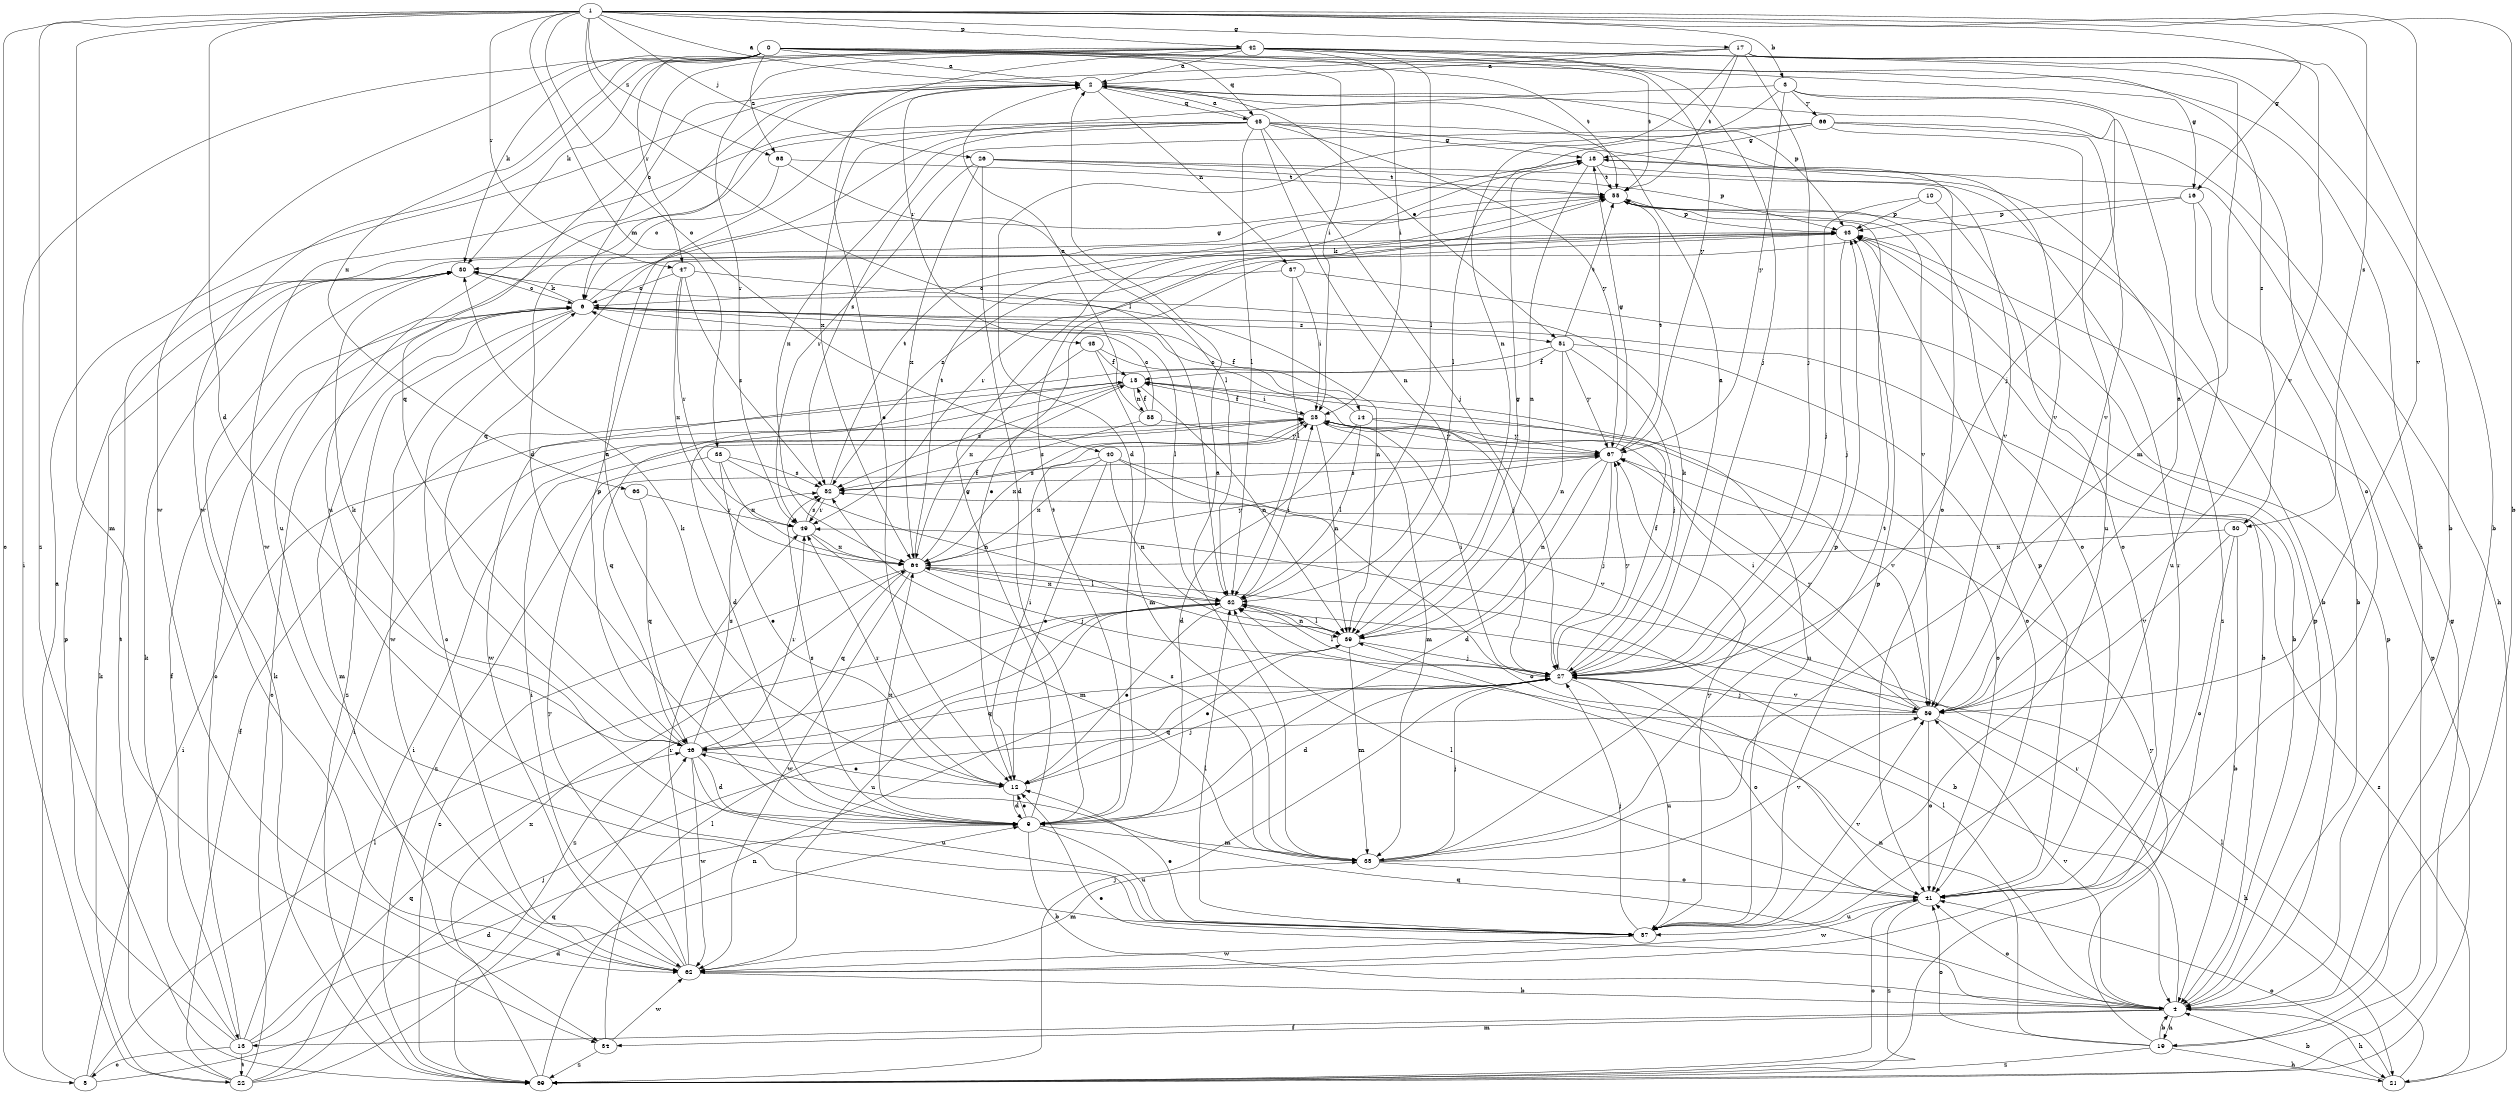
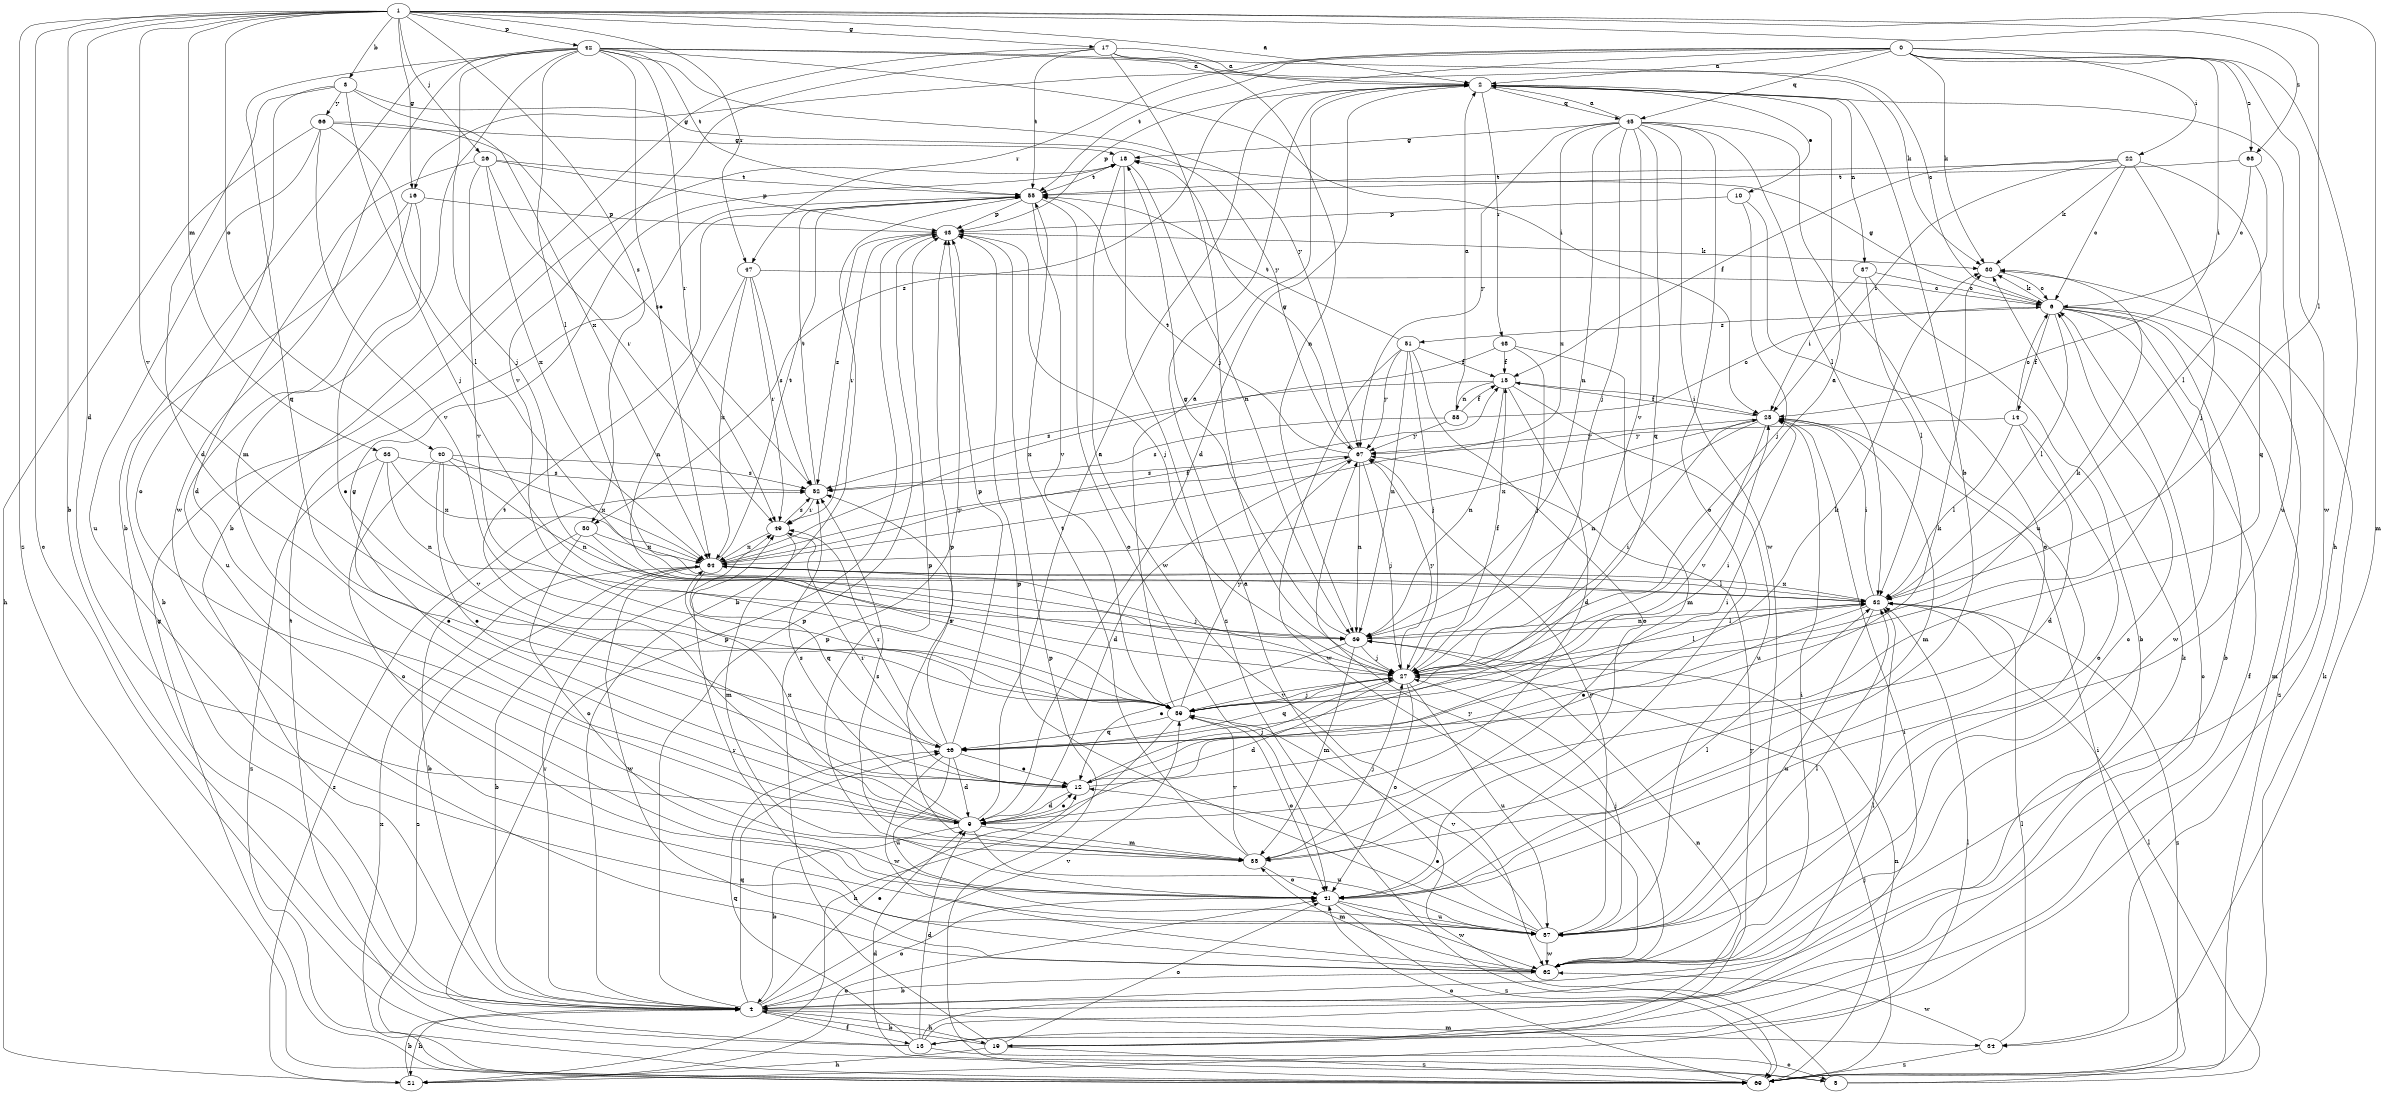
edge "2" -> "51": now "2" -> "10"
edge "42" -> "12": now "42" -> "64"
edge "15" -> "46": removed, label "q"
edge "35" -> "2": label "a" -> "b"
node "63": removed
edge "18" -> "62": label "r" -> "w"
edge "32" -> "62": now "32" -> "57"
edge "13" -> "22": now "13" -> "55"
